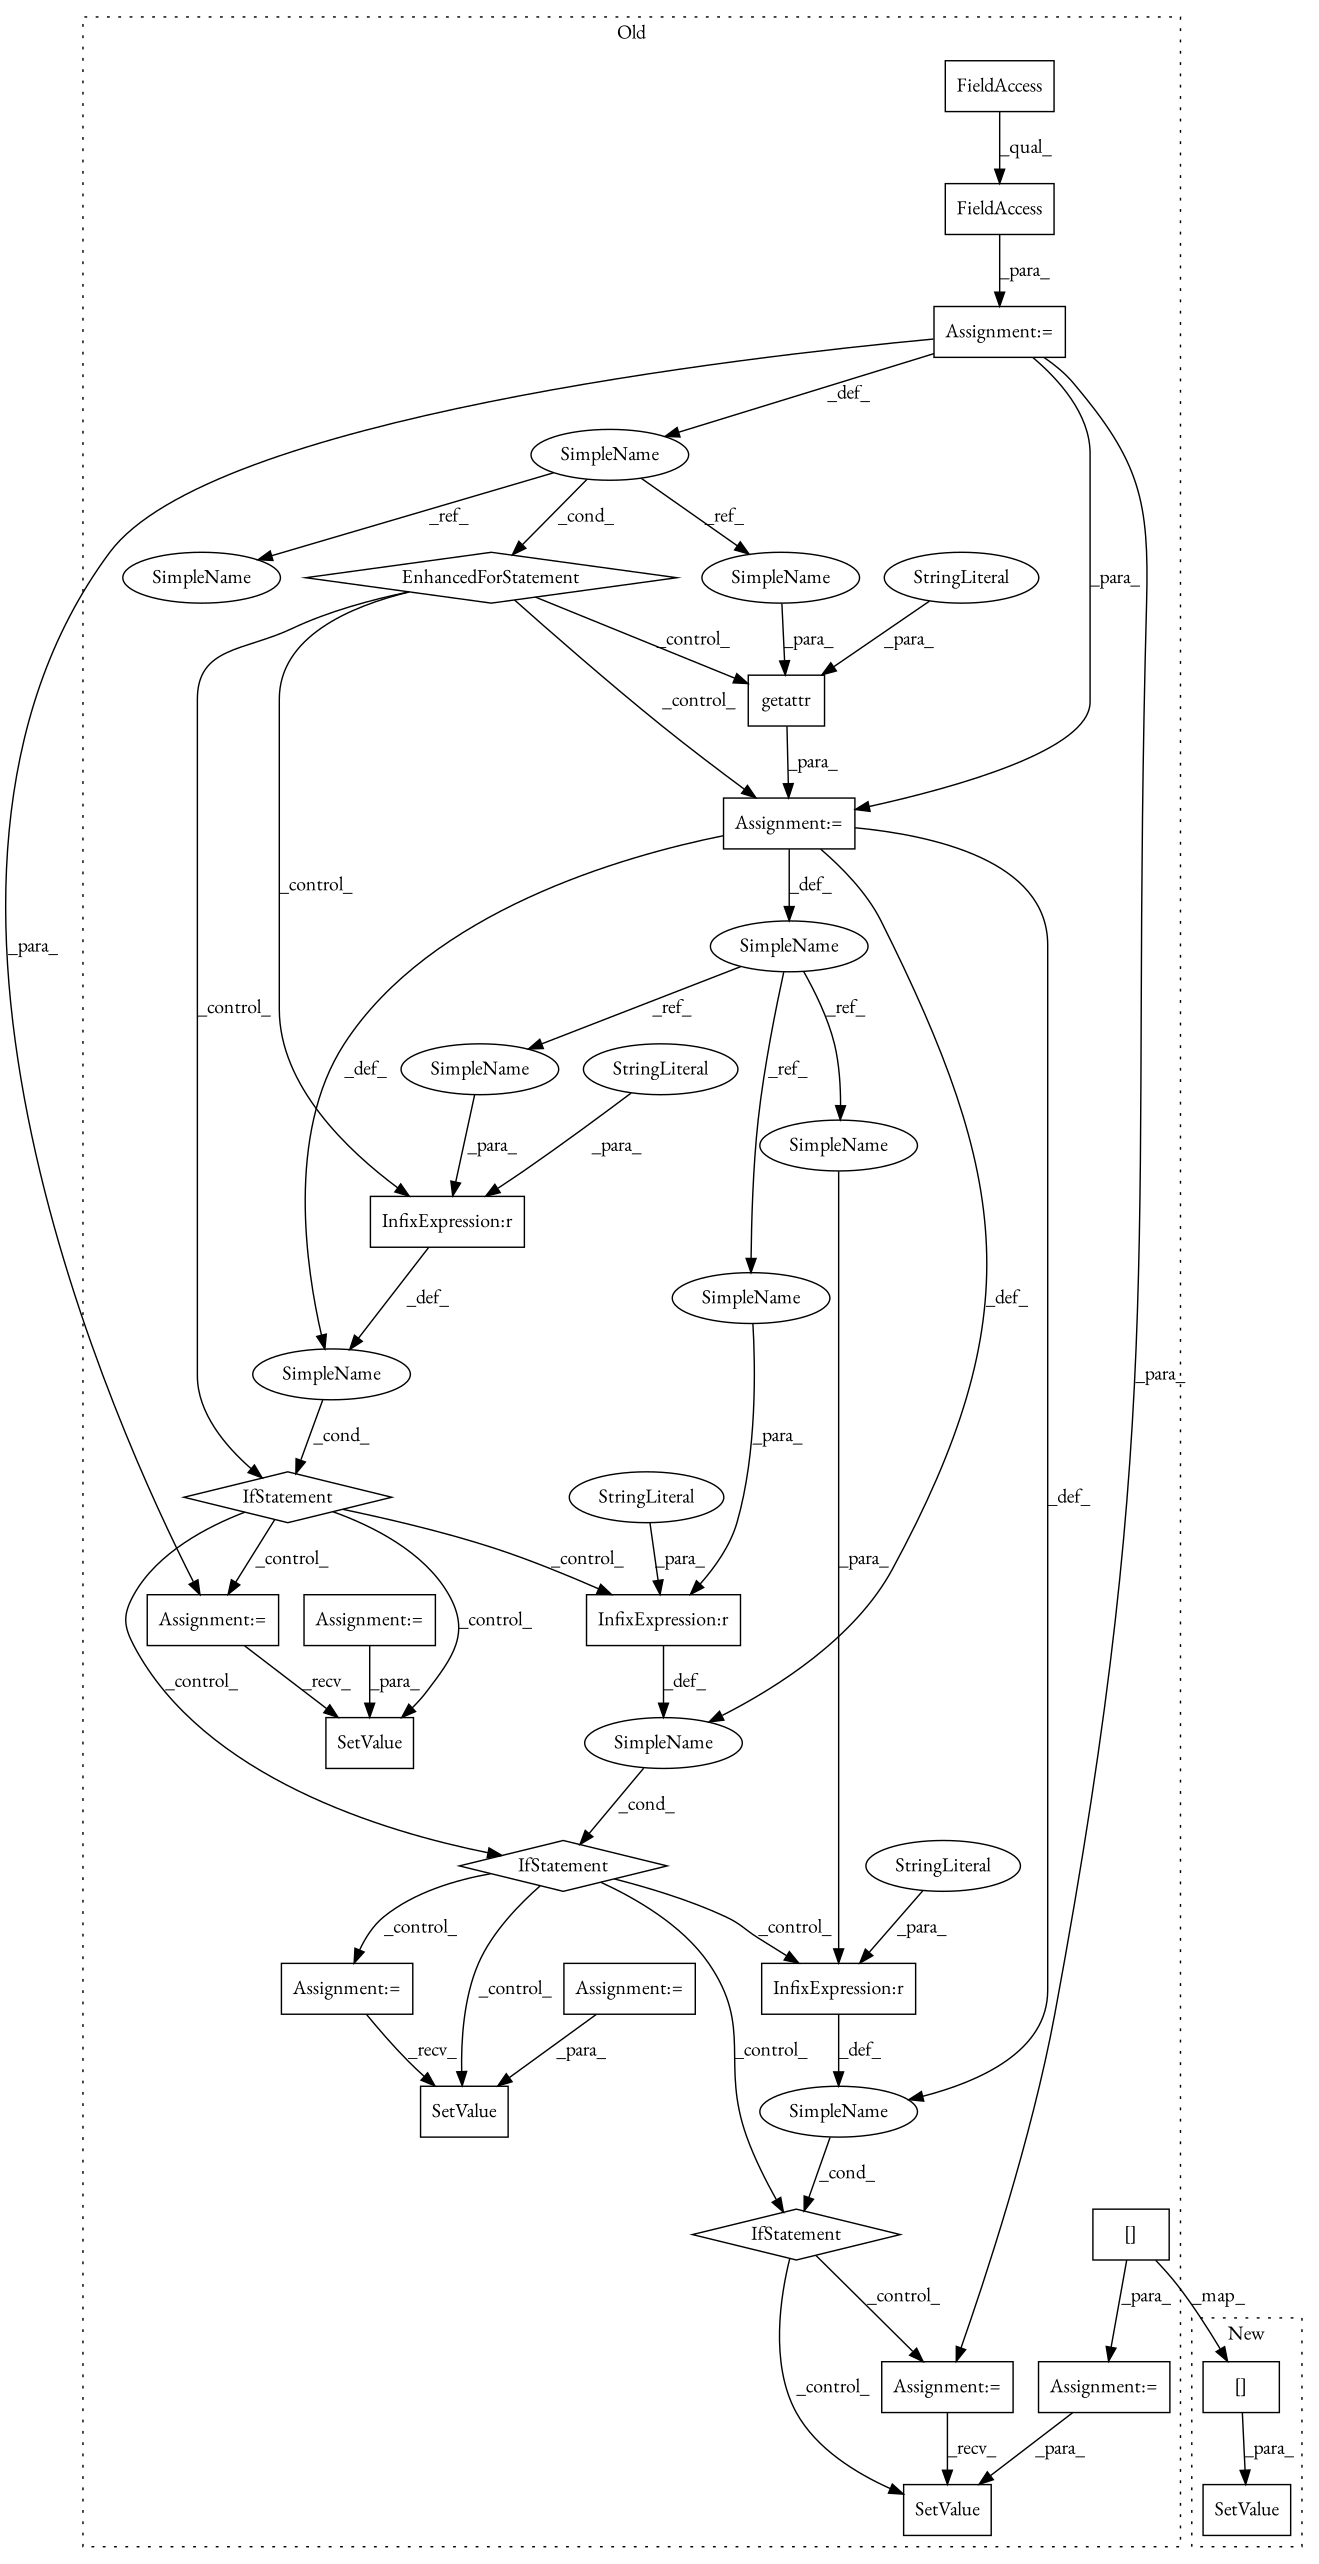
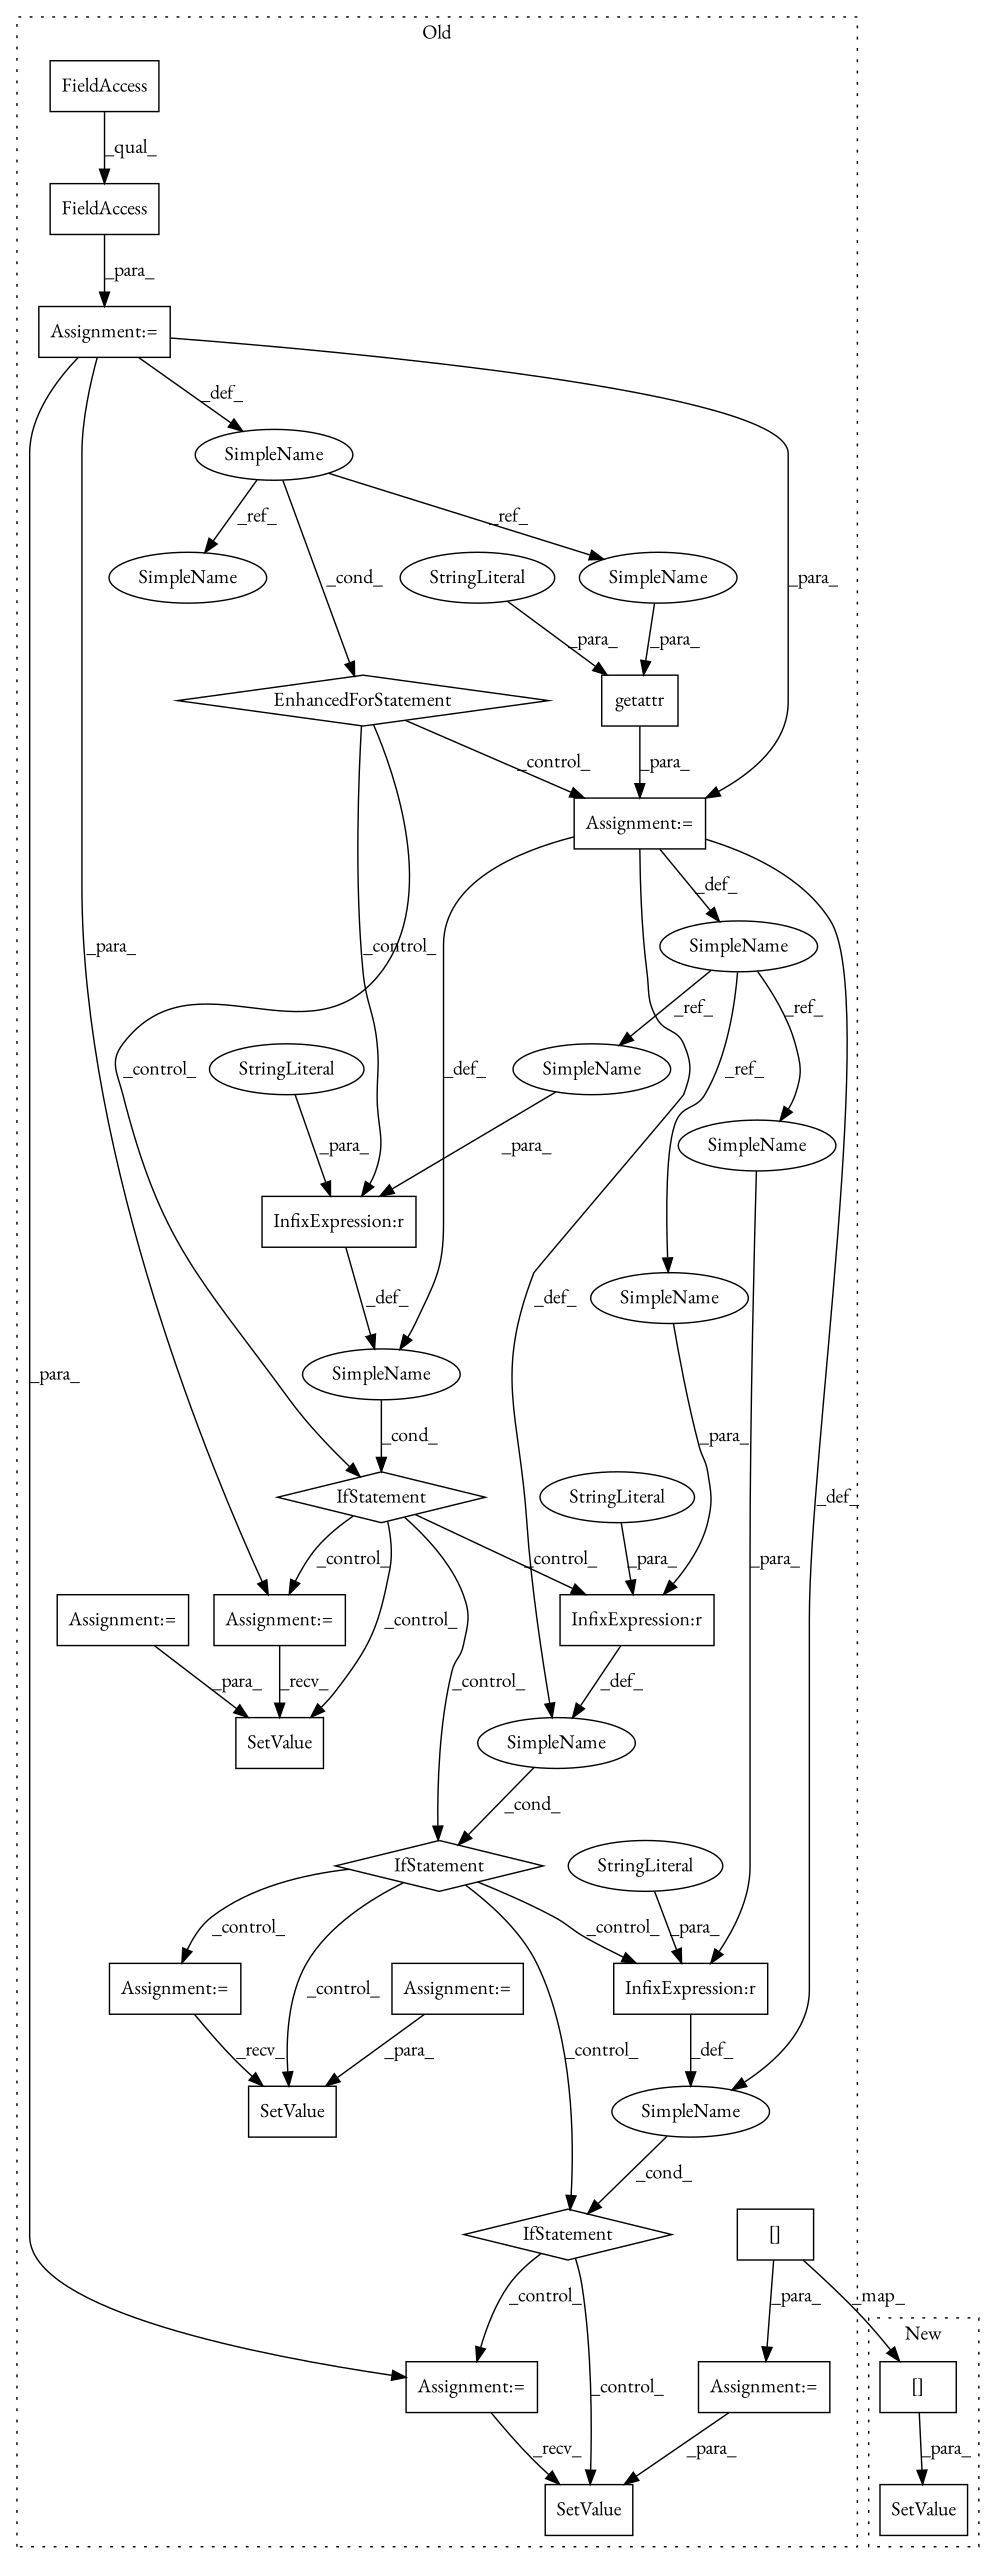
edge "EnhancedForStatement" -> "getattr": removed, label "_control_"
